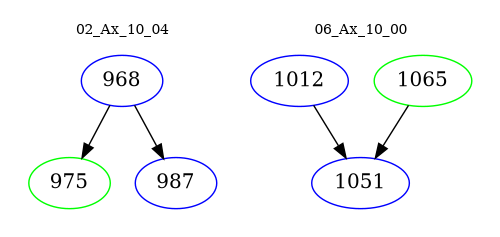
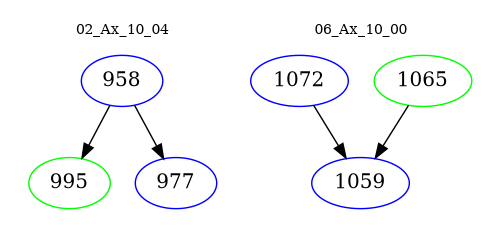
node "968": label "968" -> "958"
node "1012": label "1012" -> "1072"
node "975": label "975" -> "995"
node "987": label "987" -> "977"
node "1051": label "1051" -> "1059"
